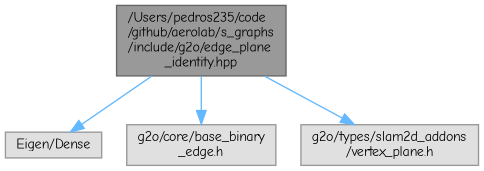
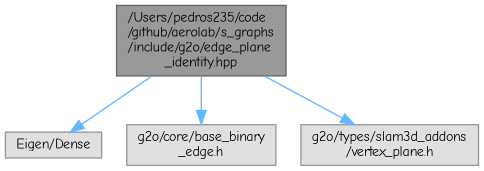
node "g2o/types/slam2d_addons /vertex_plane.h": label "g2o/types/slam2d_addons /vertex_plane.h" -> "g2o/types/slam3d_addons /vertex_plane.h"
